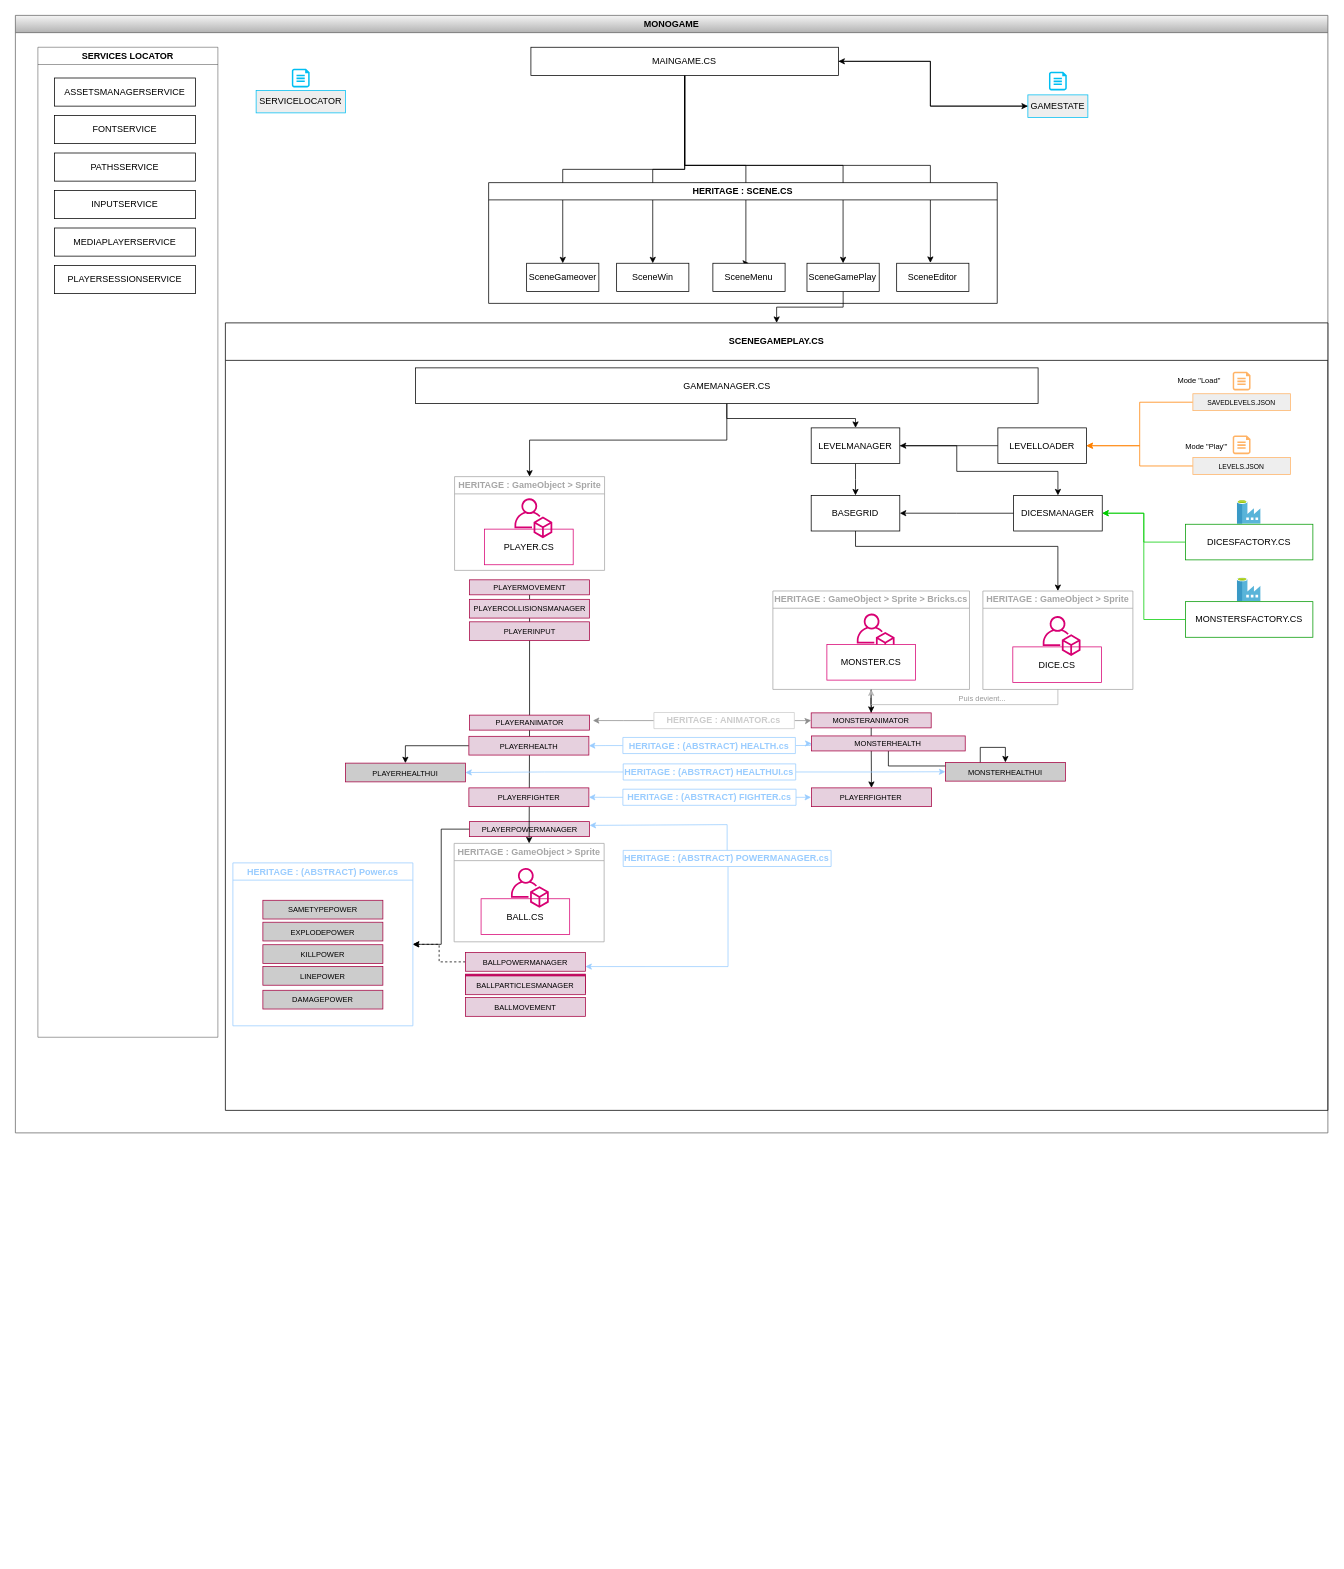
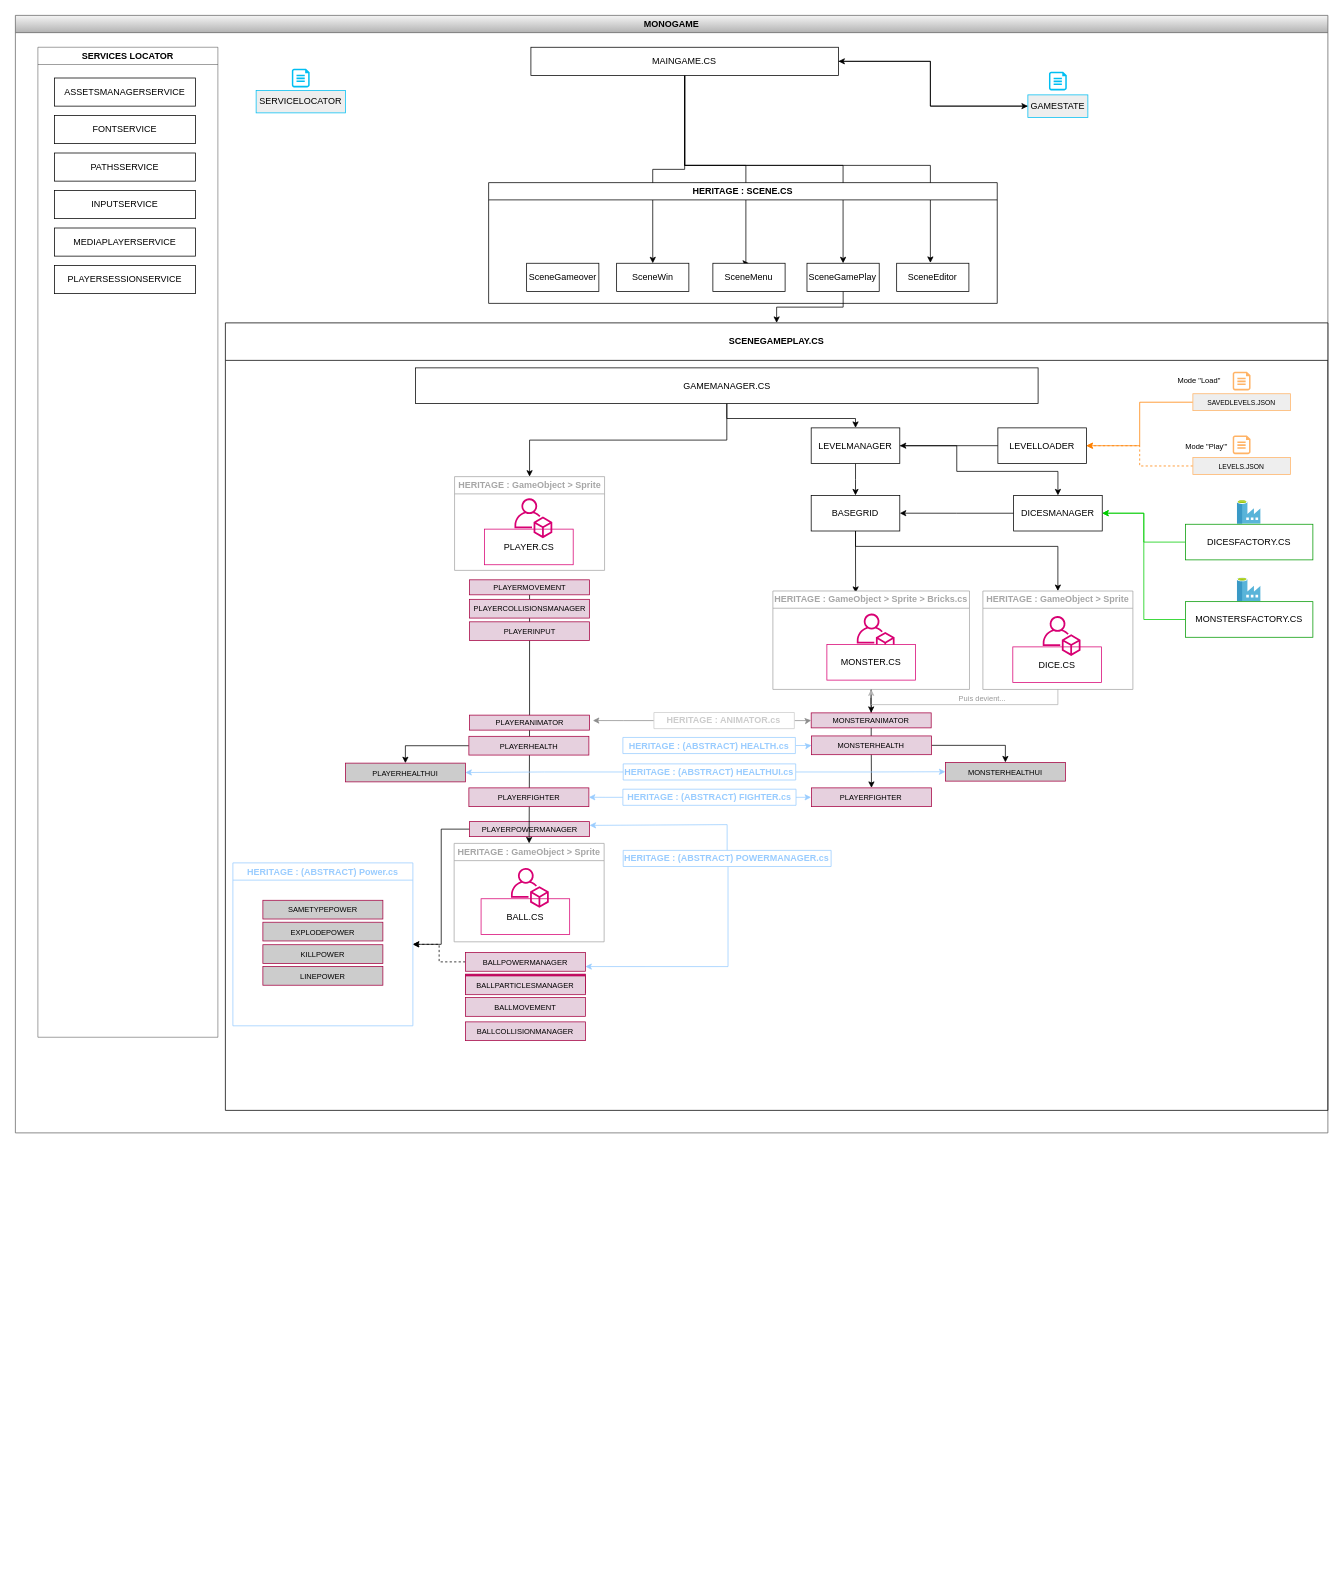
edge "MAINGAME.CS" -> "SceneGameover": removed
edge "LEVELS.JSON" -> "LEVELLOADER": style solid -> dashed
edge "BASEGRID" -> "HERITAGE : GameObject > Sprite > Bricks.cs": added
node "MONSTERHEALTH": size 154x15 -> 120x19
edge "HERITAGE : (ABSTRACT) HEALTH.cs" -> "PLAYERHEALTH": removed
node "DAMAGEPOWER": removed
node "BALLCOLLISIONMANAGER": added
